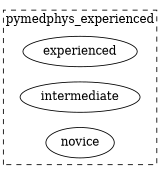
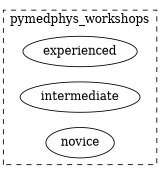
cluster "pymedphys_experienced": label "pymedphys_experienced" -> "pymedphys_workshops"
